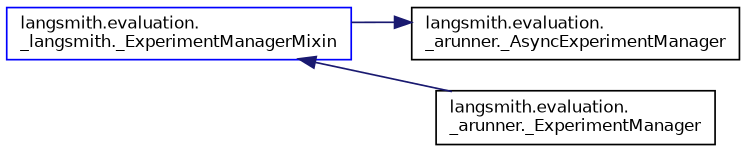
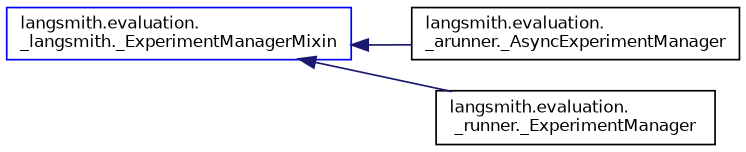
edge "langsmith.evaluation. _langsmith._ExperimentManagerMixin" -> "langsmith.evaluation. _arunner._AsyncExperimentManager": reversed
node "langsmith.evaluation. _arunner._ExperimentManager": label "langsmith.evaluation. _arunner._ExperimentManager" -> "langsmith.evaluation. _runner._ExperimentManager"
